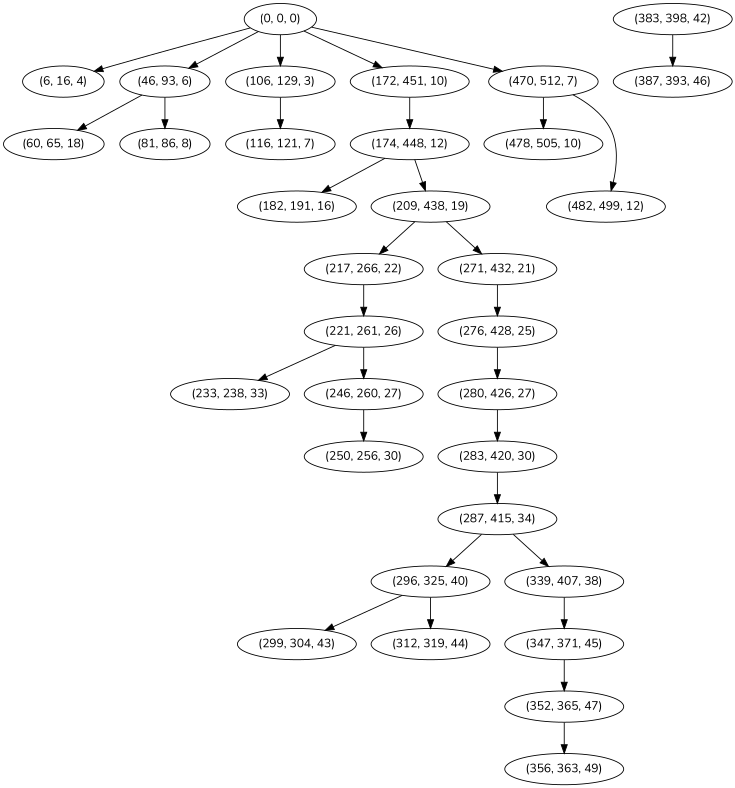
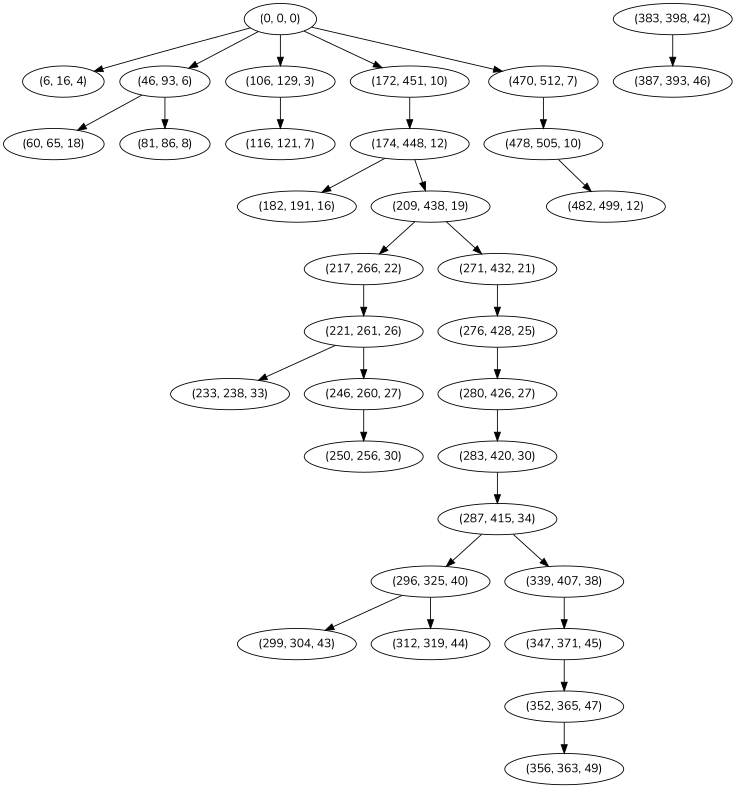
edge "(470, 512, 7)" -> "(482, 499, 12)": now "(478, 505, 10)" -> "(482, 499, 12)"
